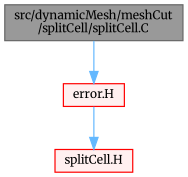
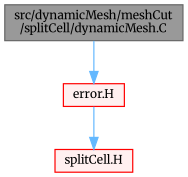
node "src/dynamicMesh/meshCut /splitCell/splitCell.C": label "src/dynamicMesh/meshCut /splitCell/splitCell.C" -> "src/dynamicMesh/meshCut /splitCell/dynamicMesh.C"
